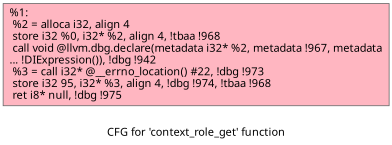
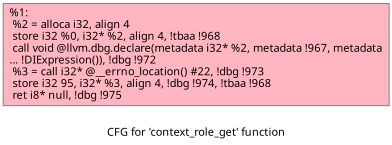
node "%1:": text "... !DIExpression()), !dbg !942" -> "... !DIExpression()), !dbg !972"
